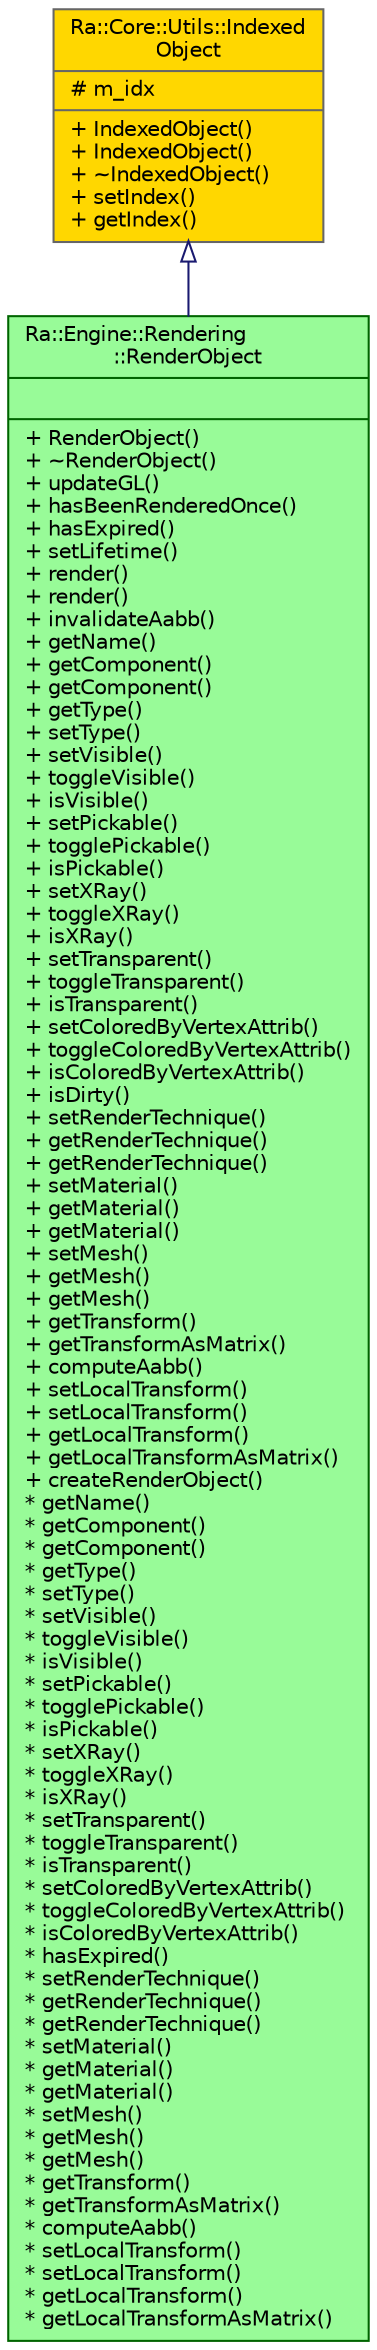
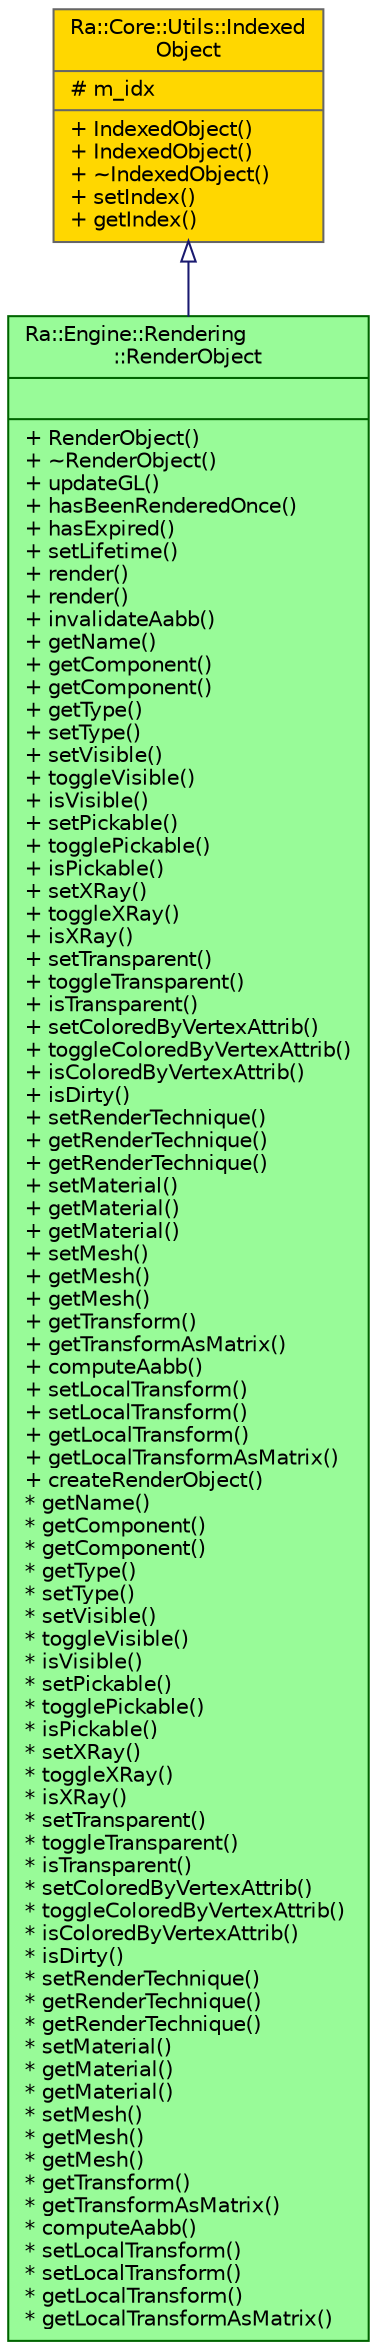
node "Ra::Engine::Rendering": text "* hasExpired()" -> "* isDirty()"
